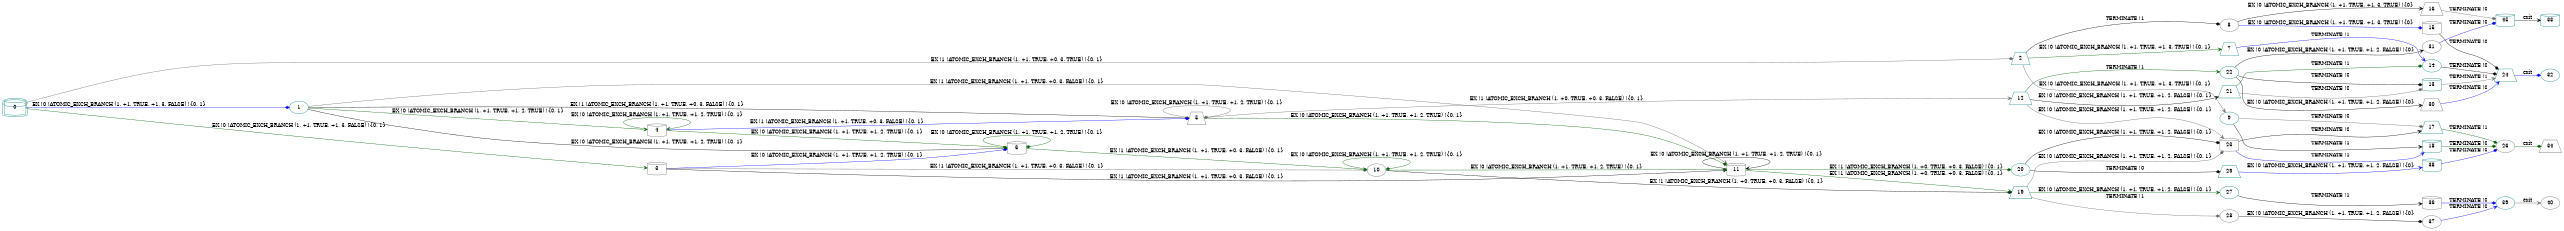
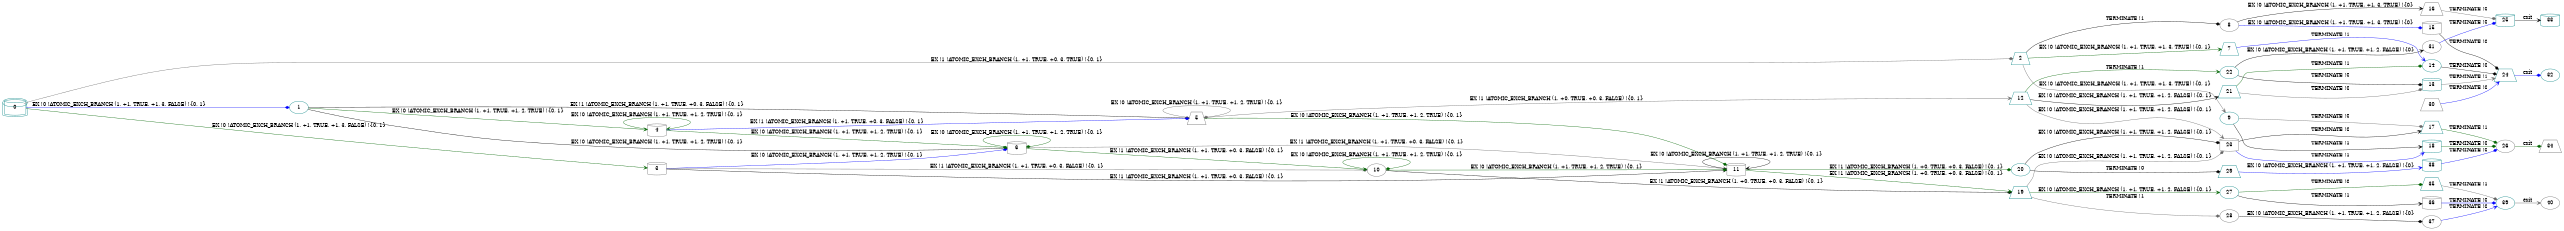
node "45": label "45" -> "25"
edge "1" -> "11": now "6" -> "11"
edge "22" -> "30": removed, label "EX !0 !ATOMIC_EXCH_BRANCH (1, +1, TRUE, +1, 2, FALSE) !{0}"
node "35": added
